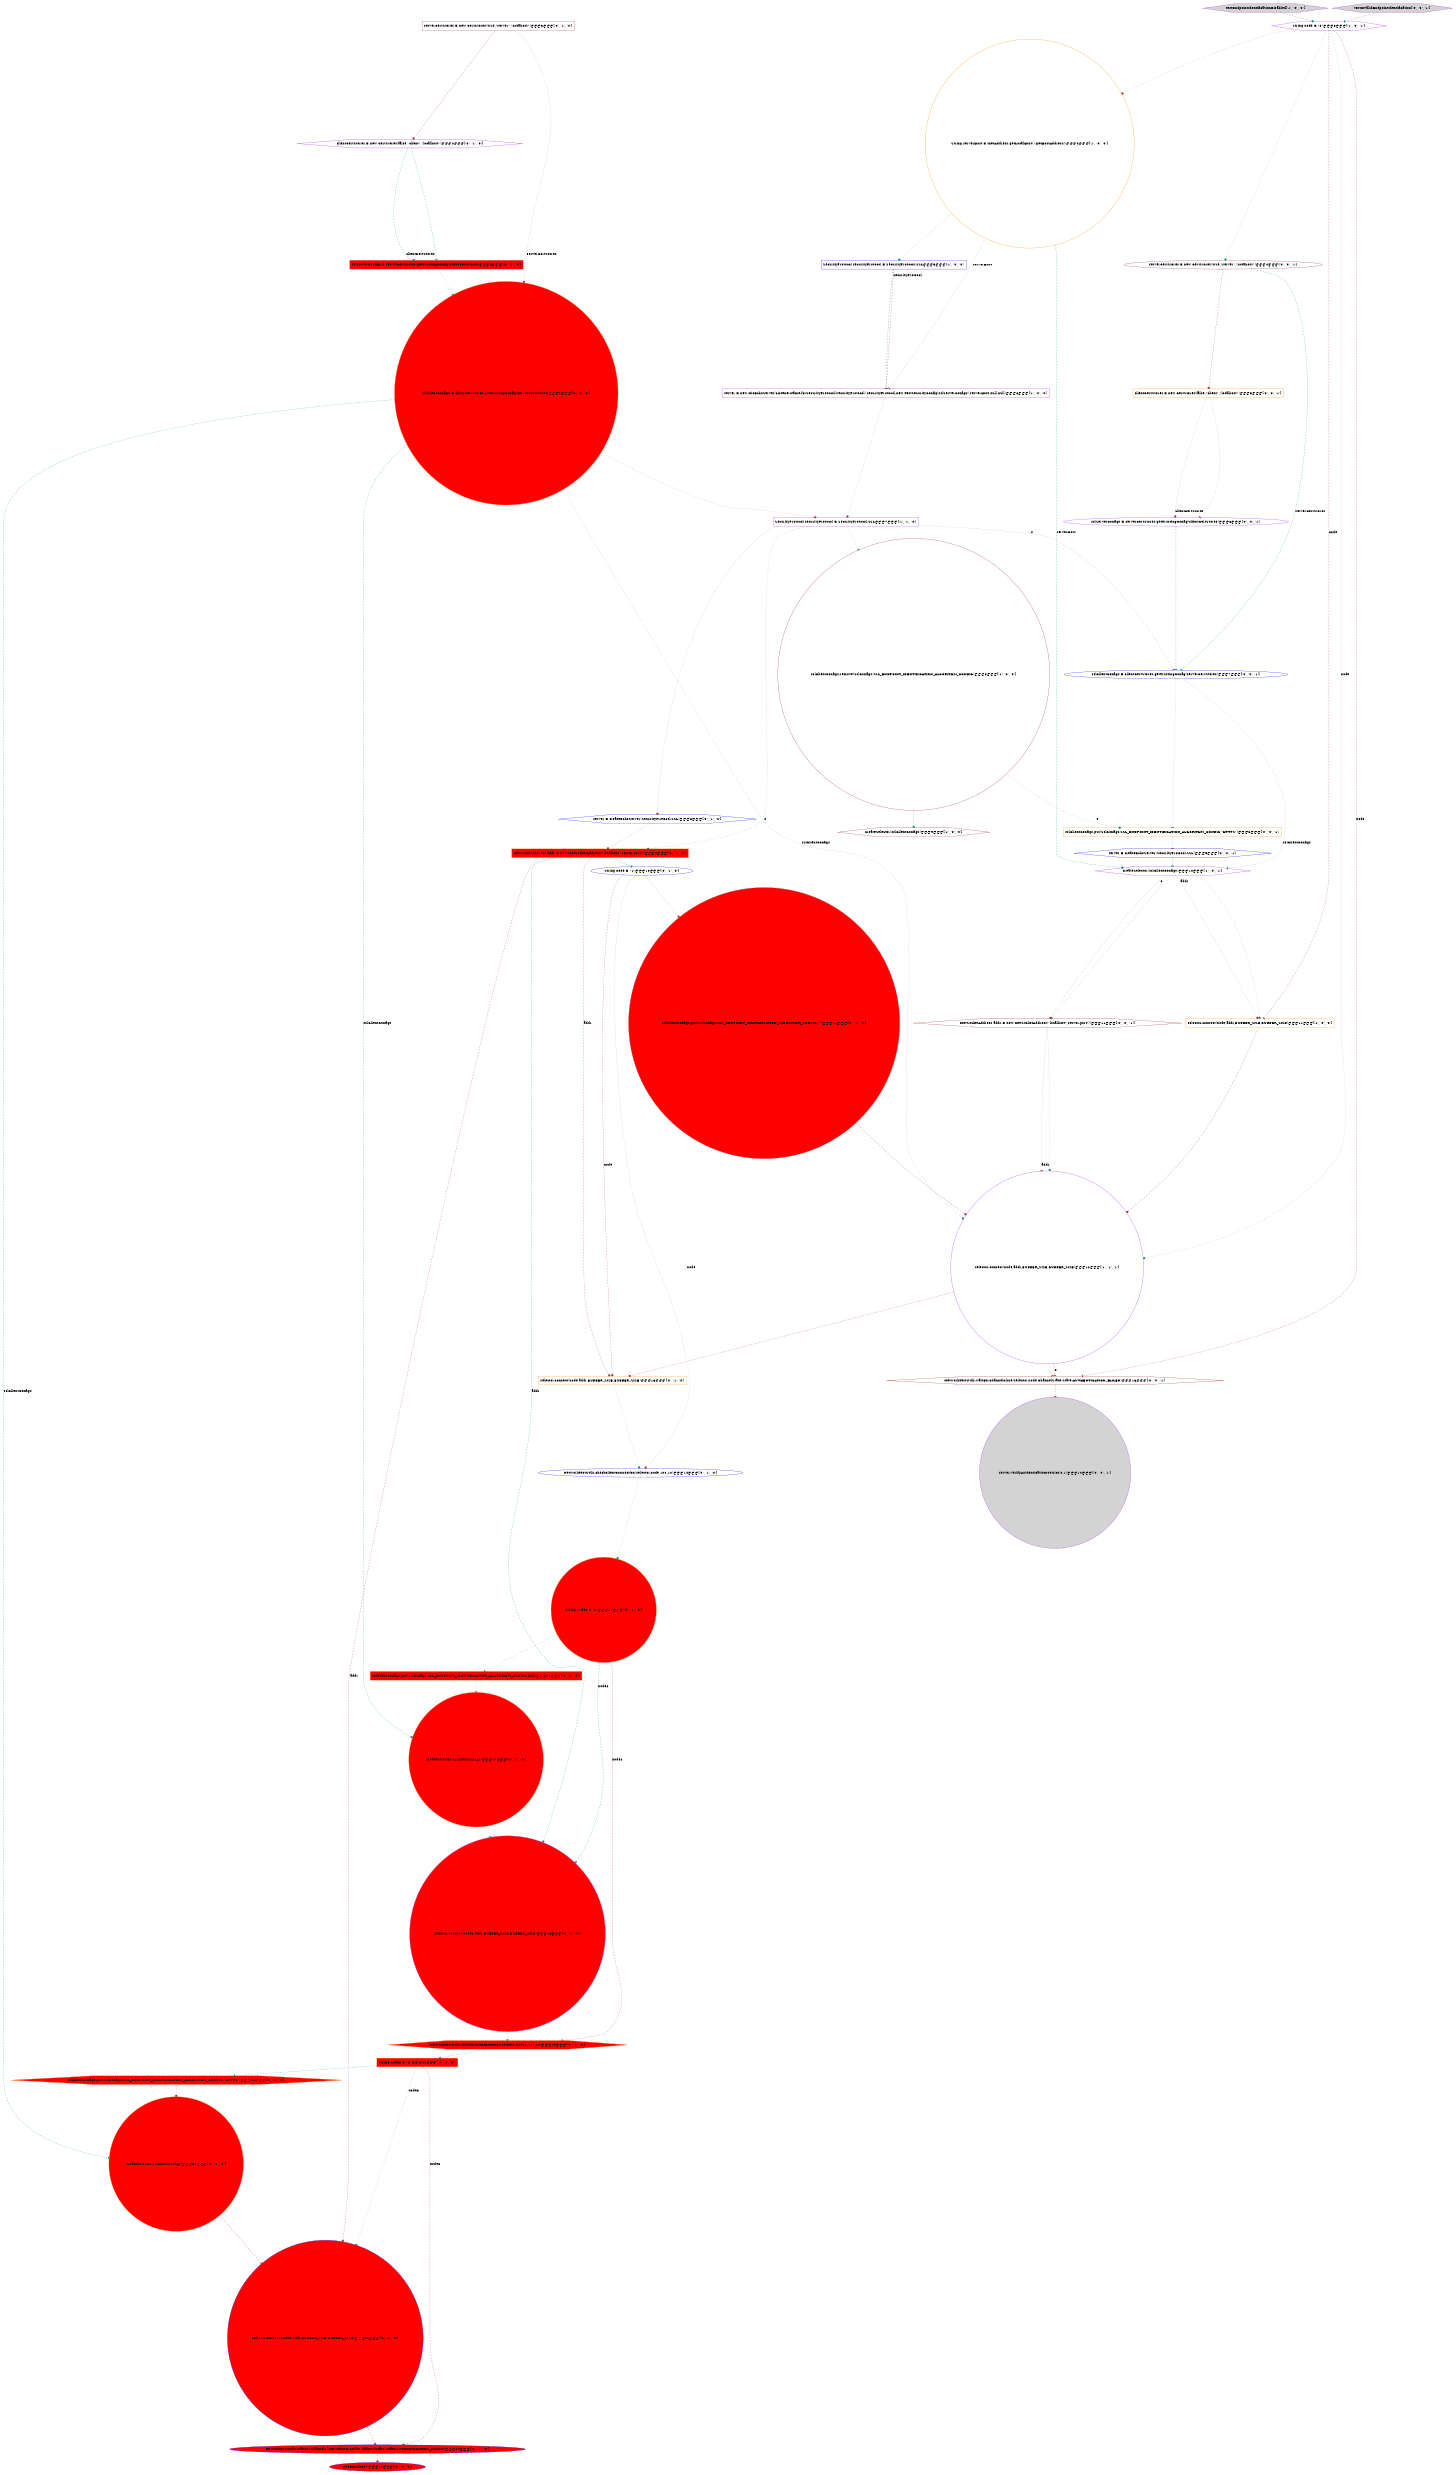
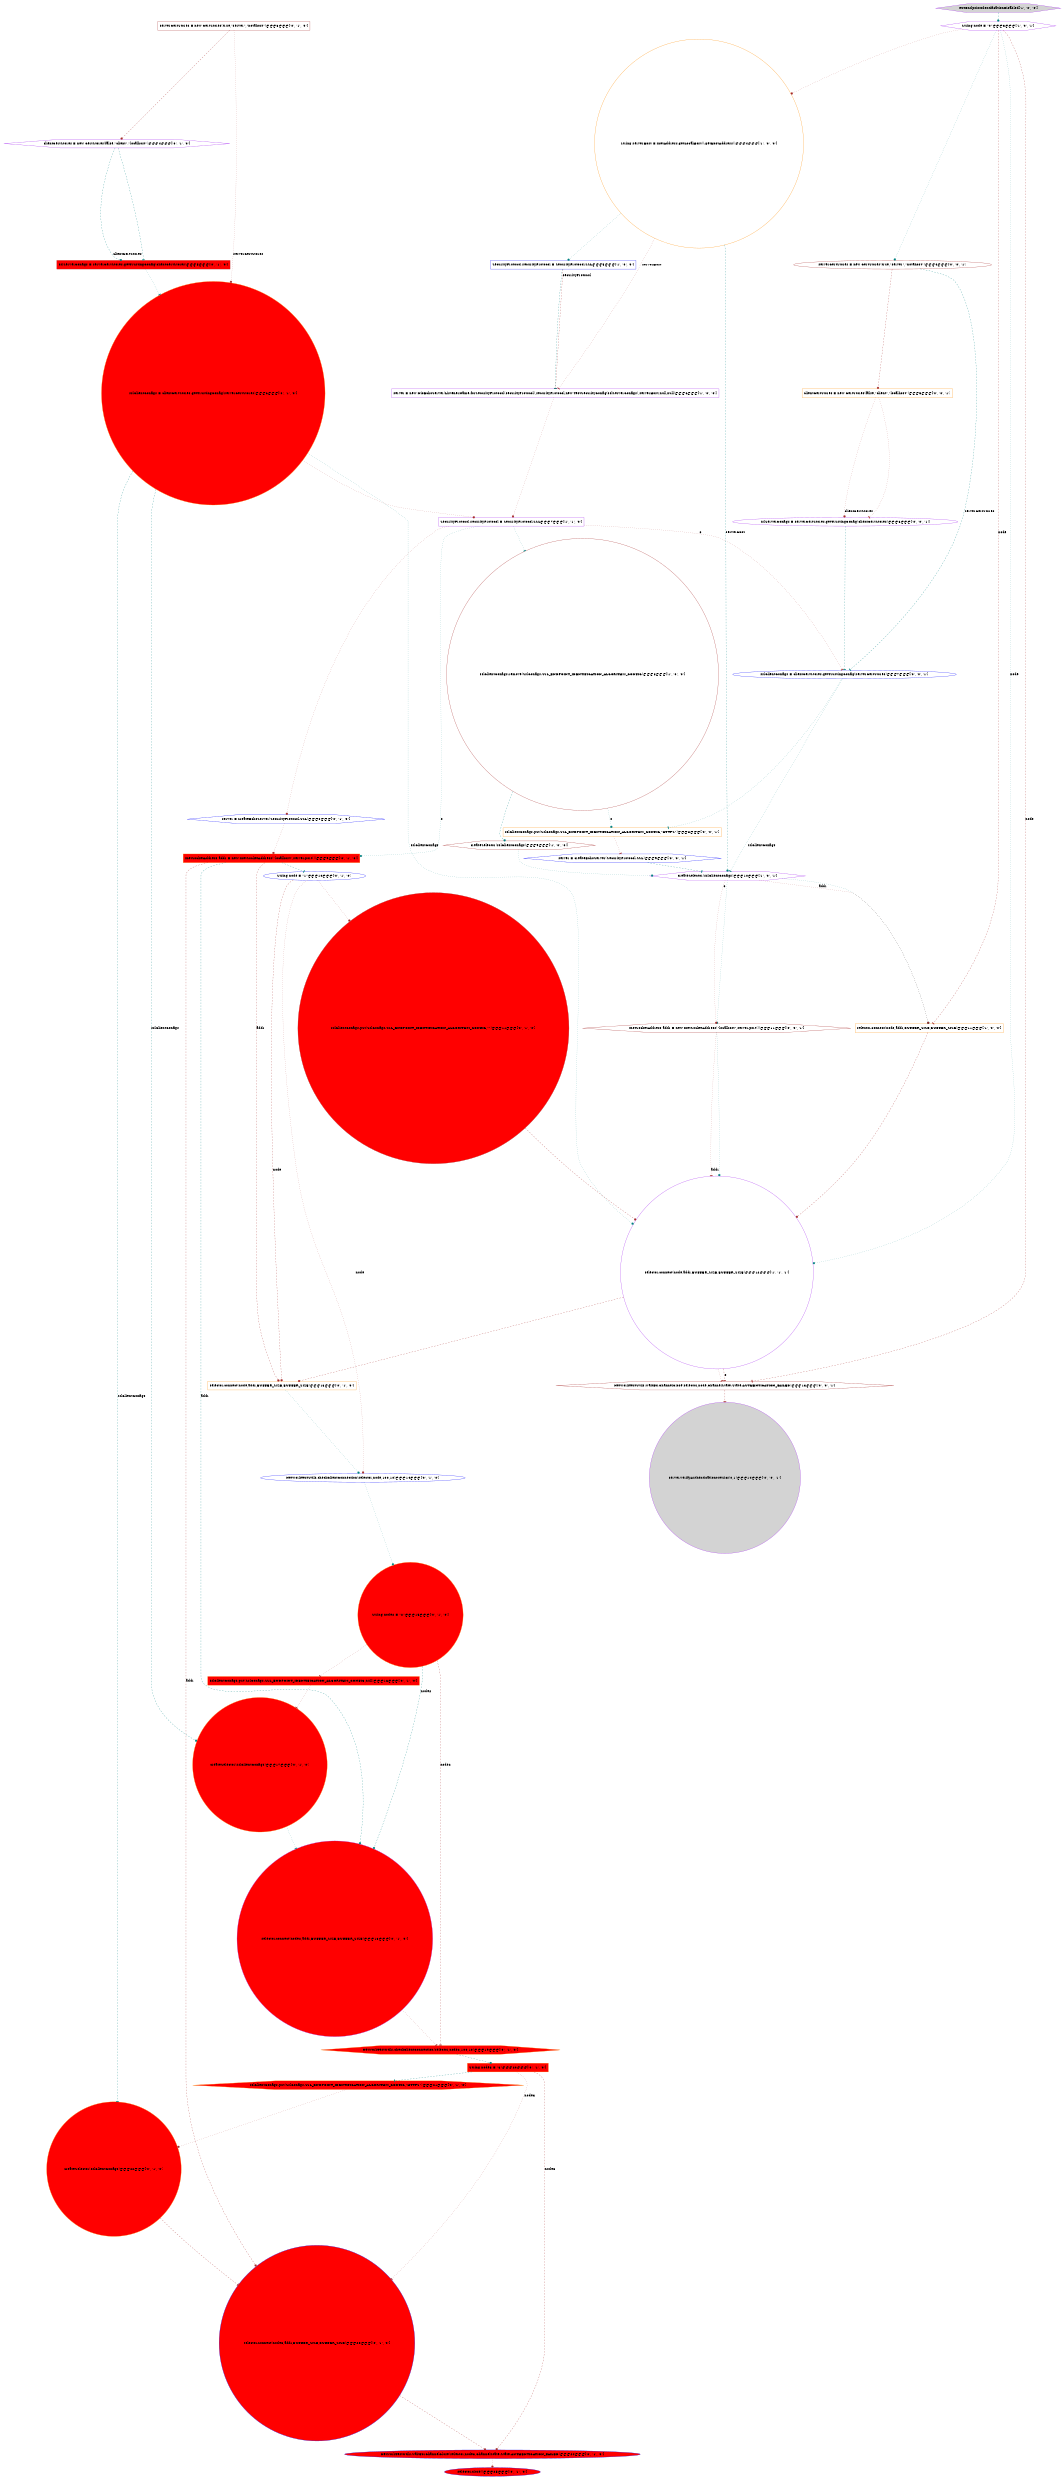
node "testInvalidEndpointIdentification['0', '0', '1']": removed
edge "createSelector(sslClientConfigs)@@@9@@@['1', '0', '0']" -> "createSelector(sslClientConfigs)@@@10@@@['1', '0', '1']": added
